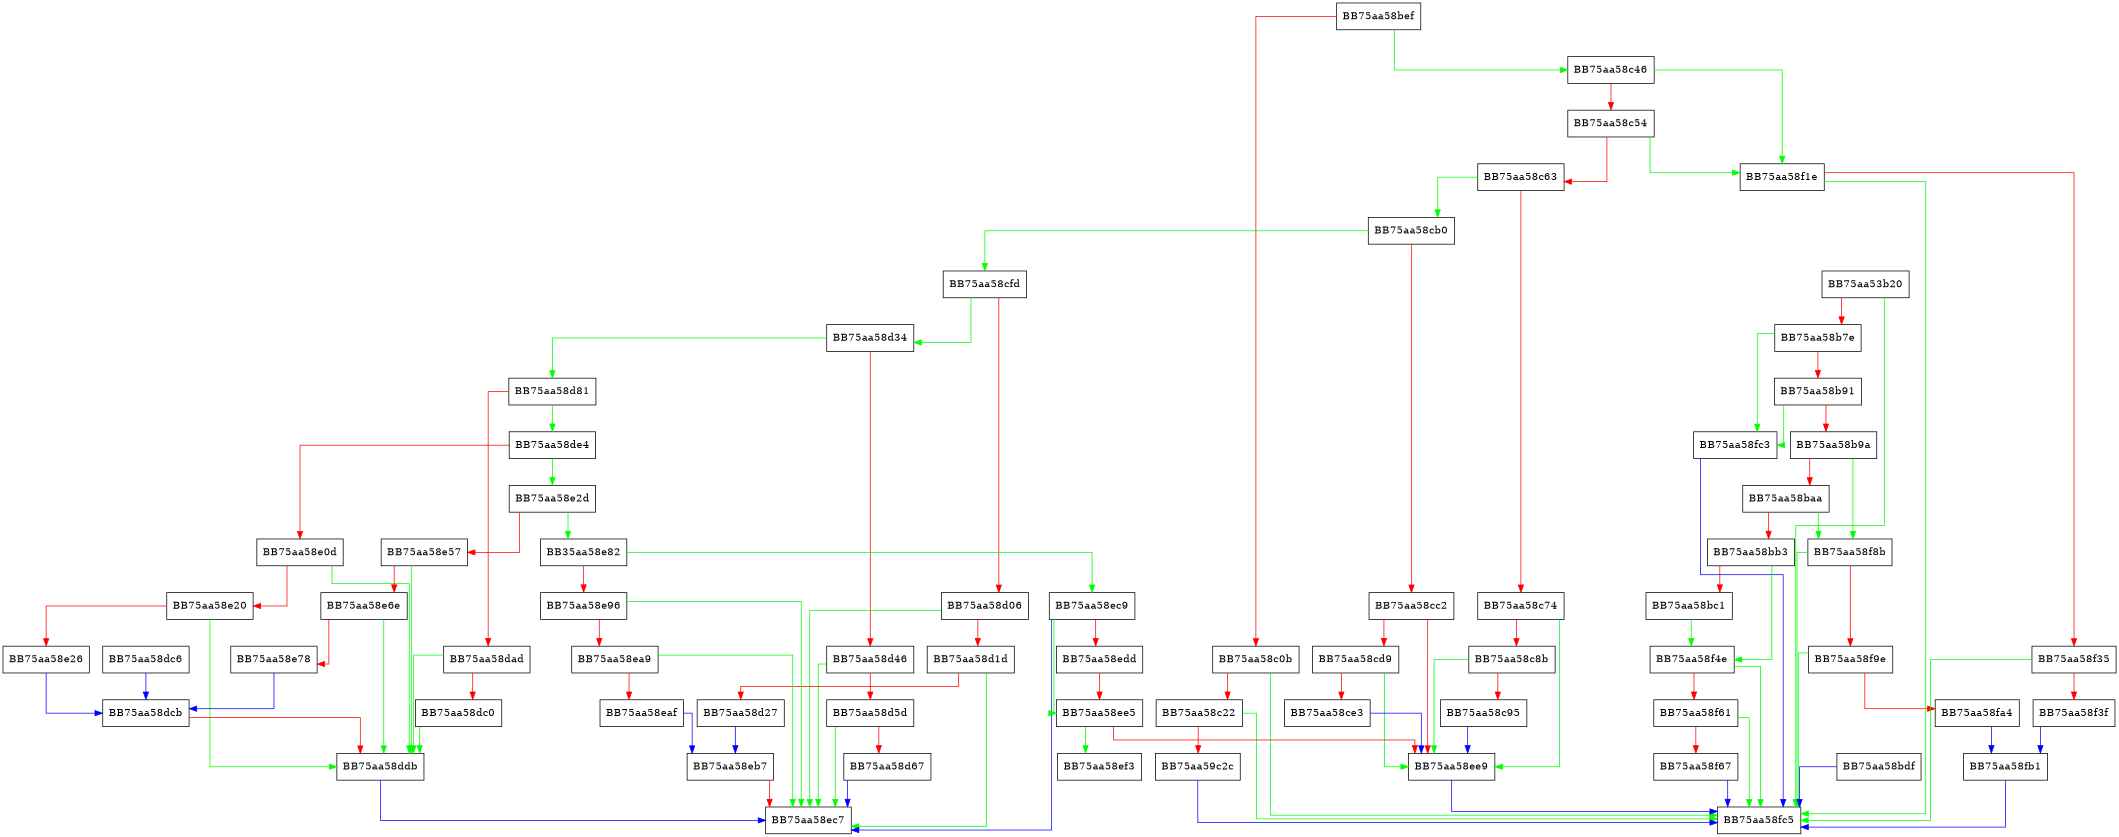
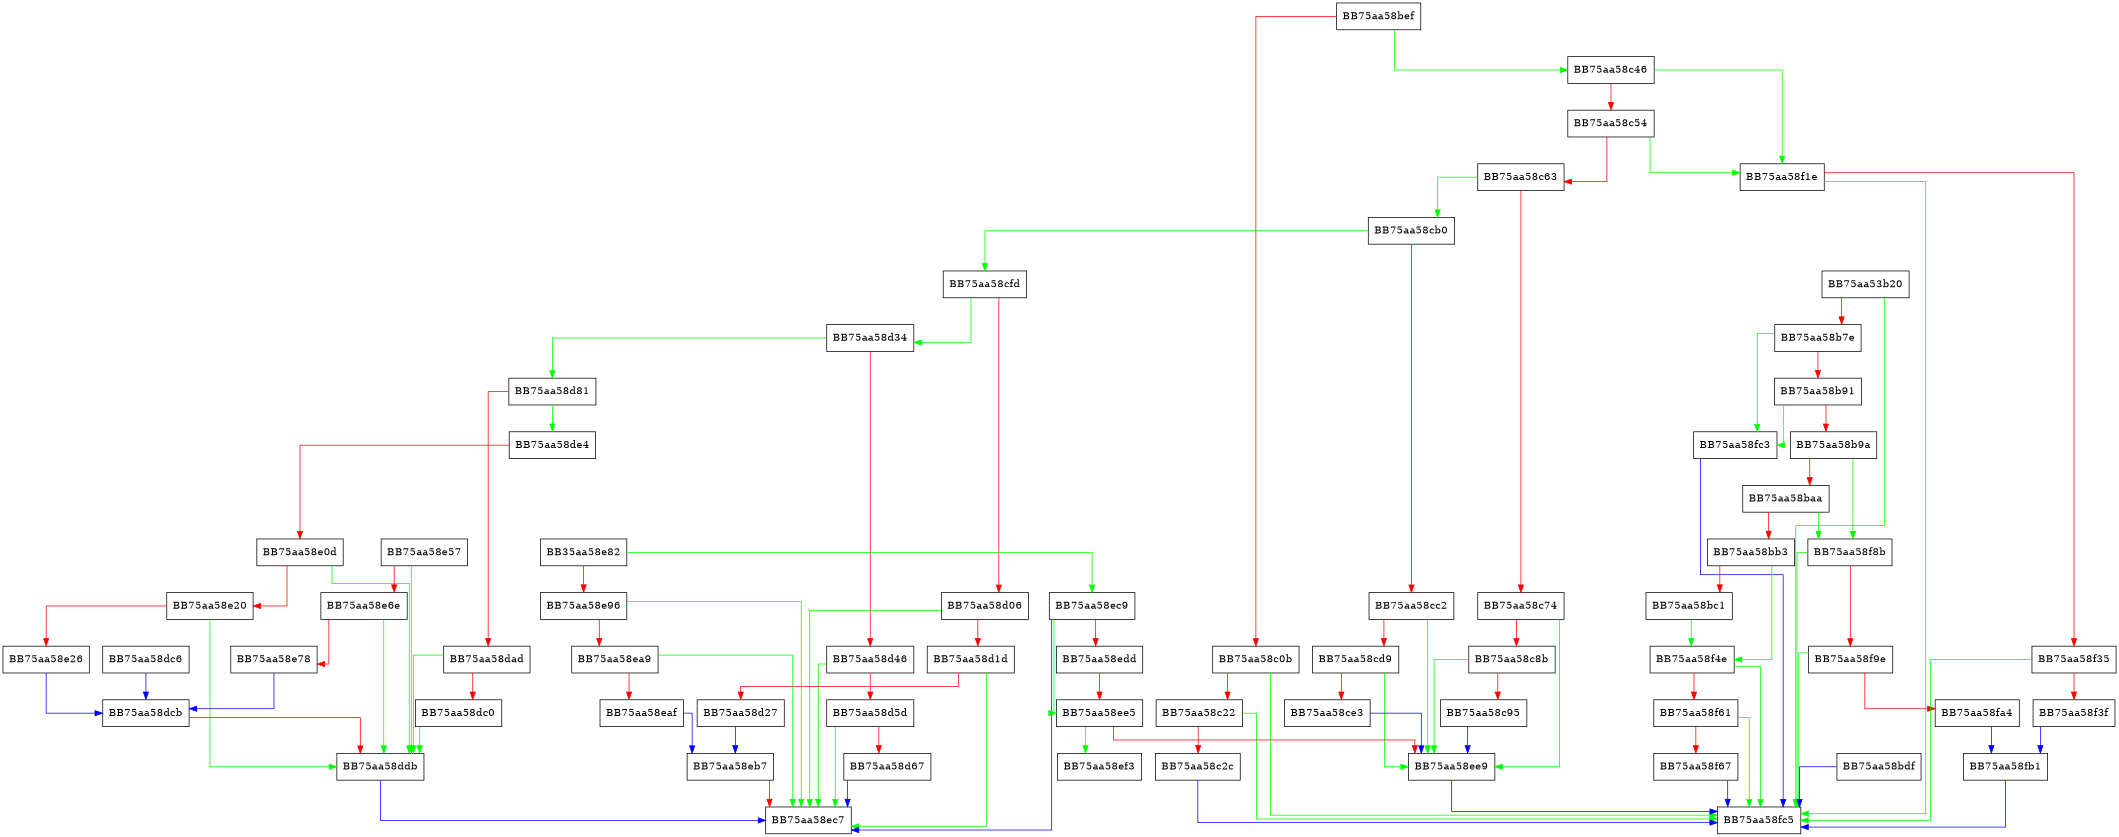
node "BB75aa58e2d": removed
edge "BB75aa58cc2" -> "BB75aa58ee9": color red -> green
node "BB75aa59c2c": label "BB75aa59c2c" -> "BB75aa58c2c"
